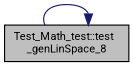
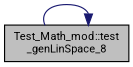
node "Test_Math_test::test _genLinSpace_8": label "Test_Math_test::test _genLinSpace_8" -> "Test_Math_mod::test _genLinSpace_8"
